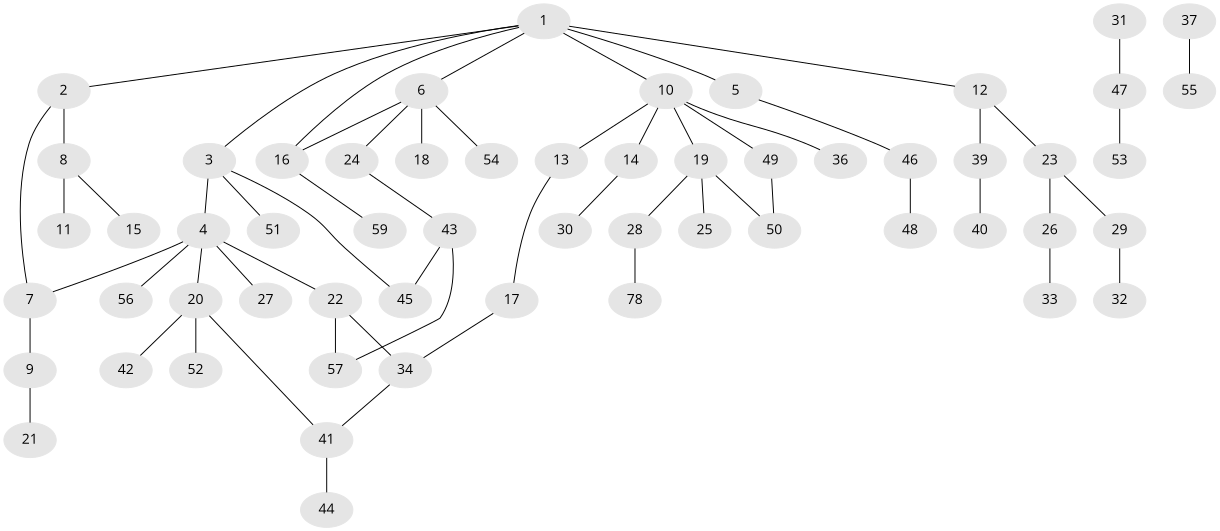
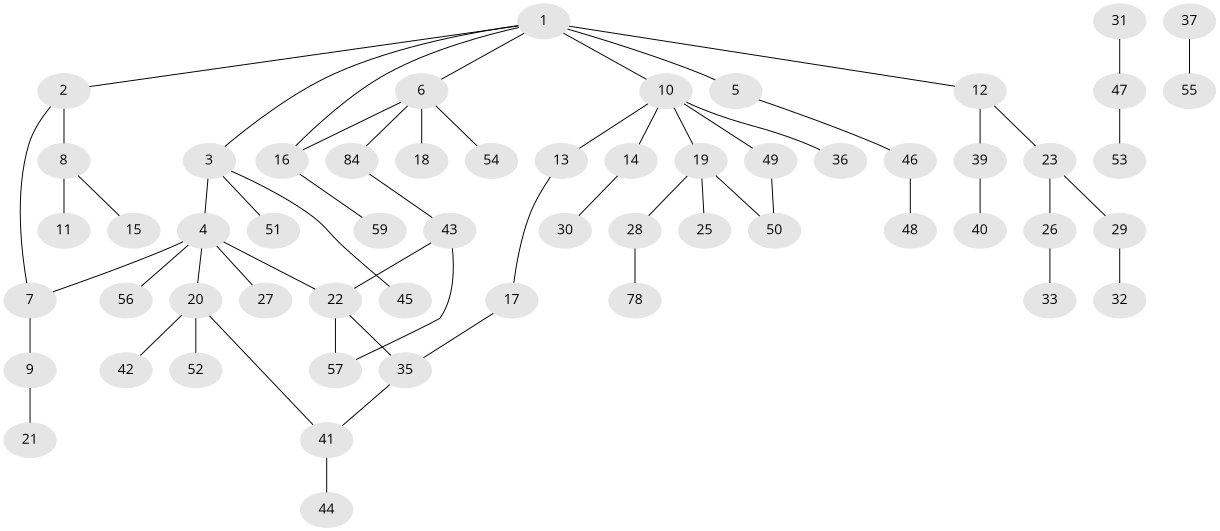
node "24": label "24" -> "84"
edge "43" -- "45": now "43" -- "22"
node "34": label "34" -> "35"
